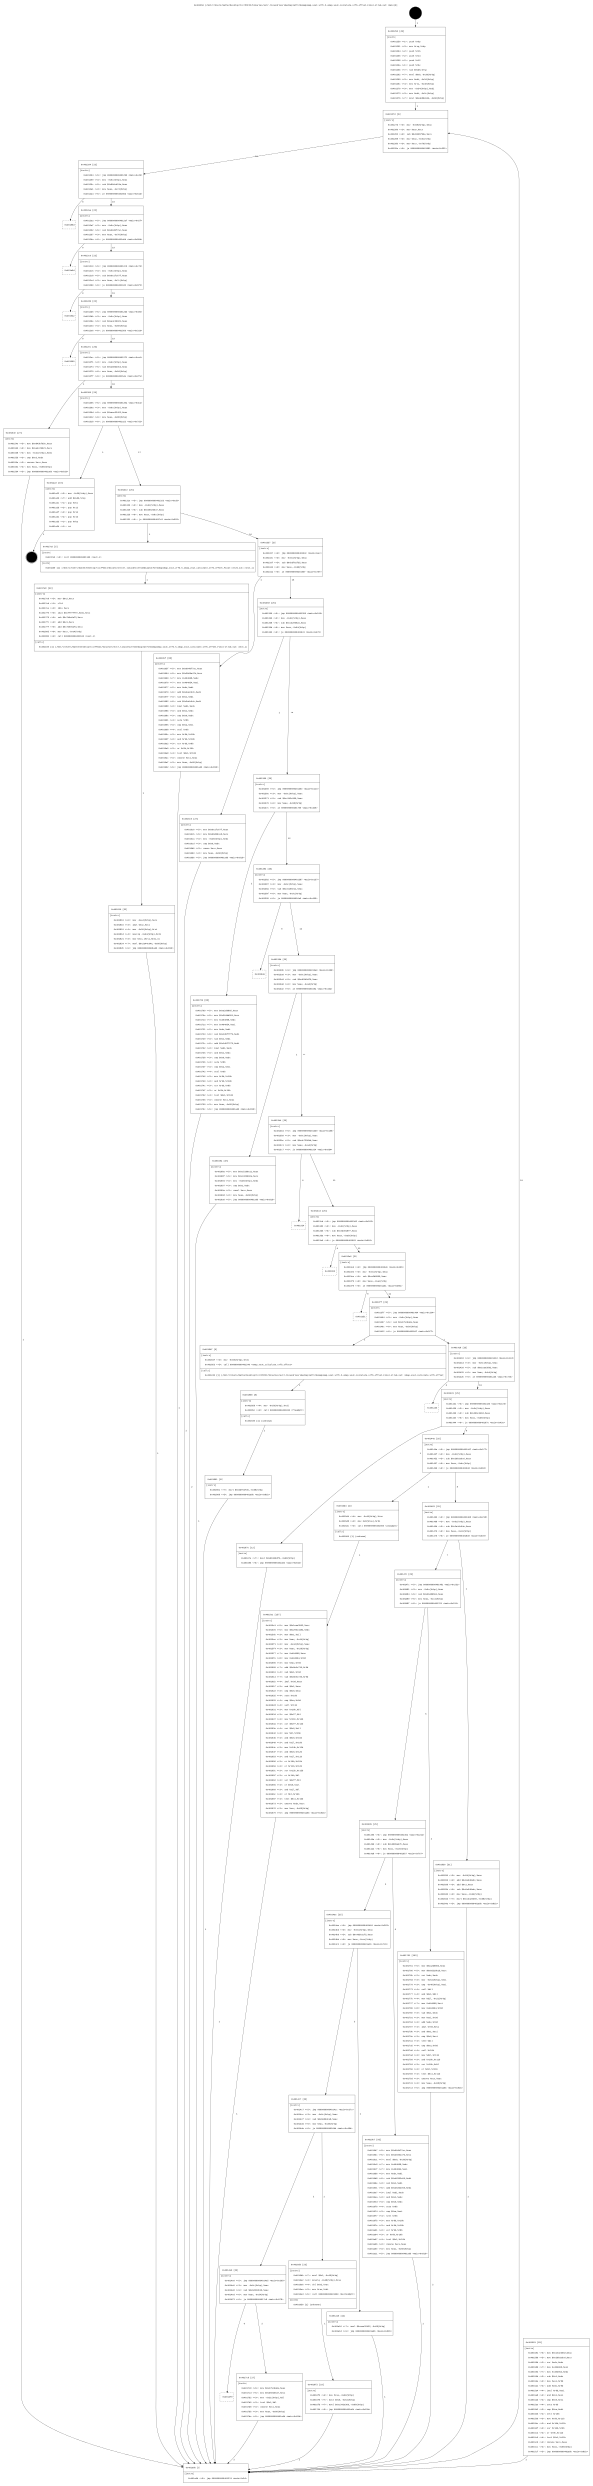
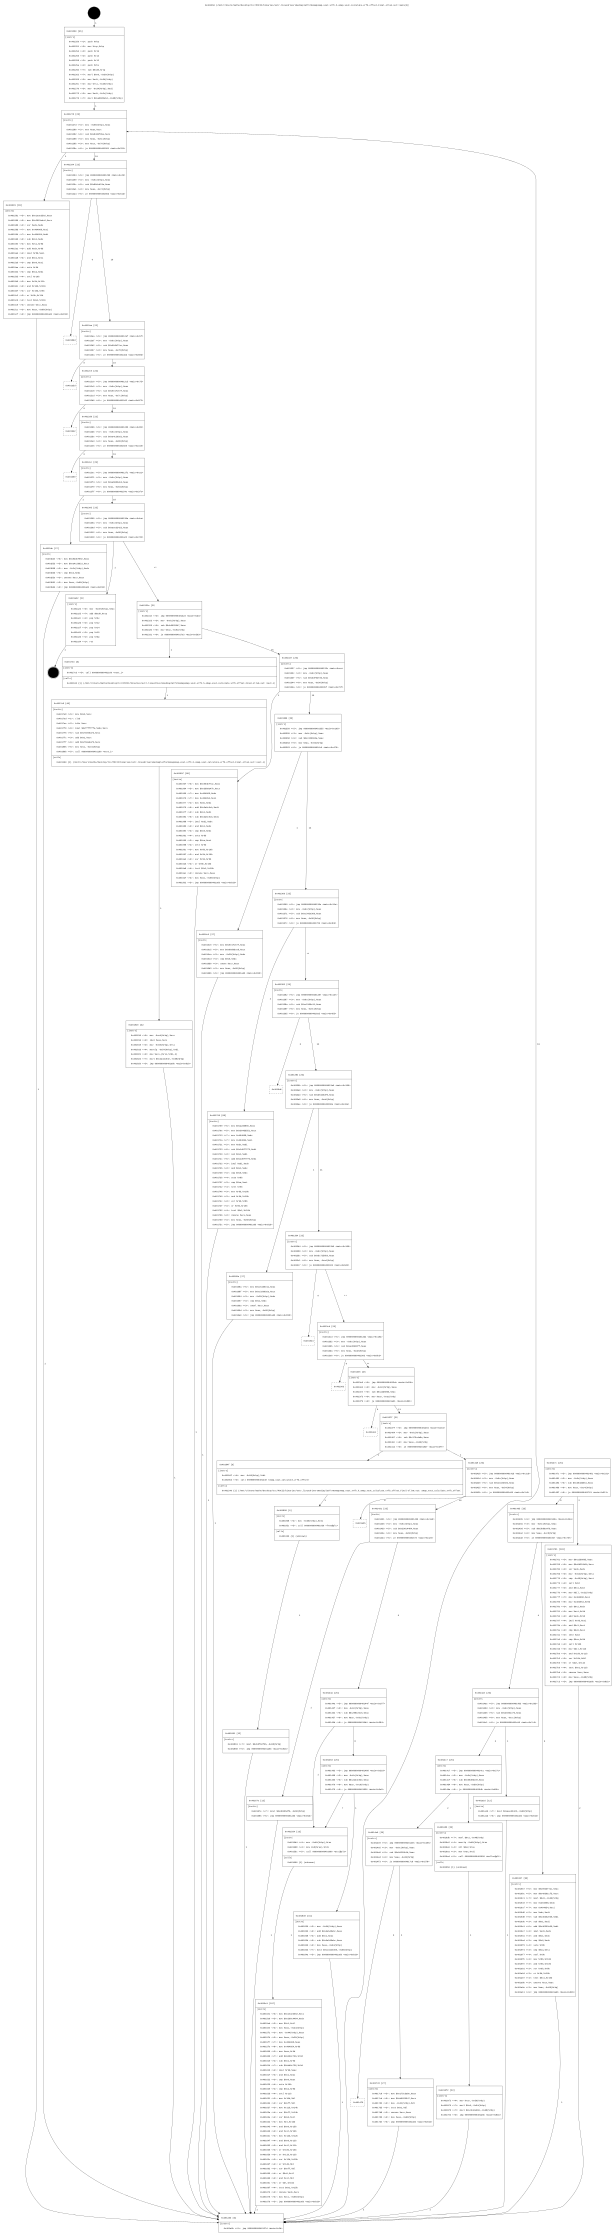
edge "0x40127d [23]" -> "0x401581 [83]": added, label "1"
edge "0x401463 [25]" -> "0x40147c [25]": now "0x401463 [25]" -> "0x4015d4 [13]"
